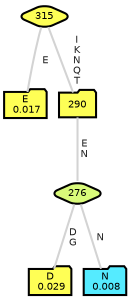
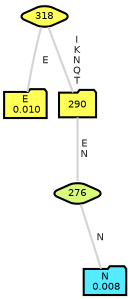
node "315": label "315" -> "318"
node "E 0.017": label "E 0.017" -> "E 0.010"
node "D 0.029": removed
